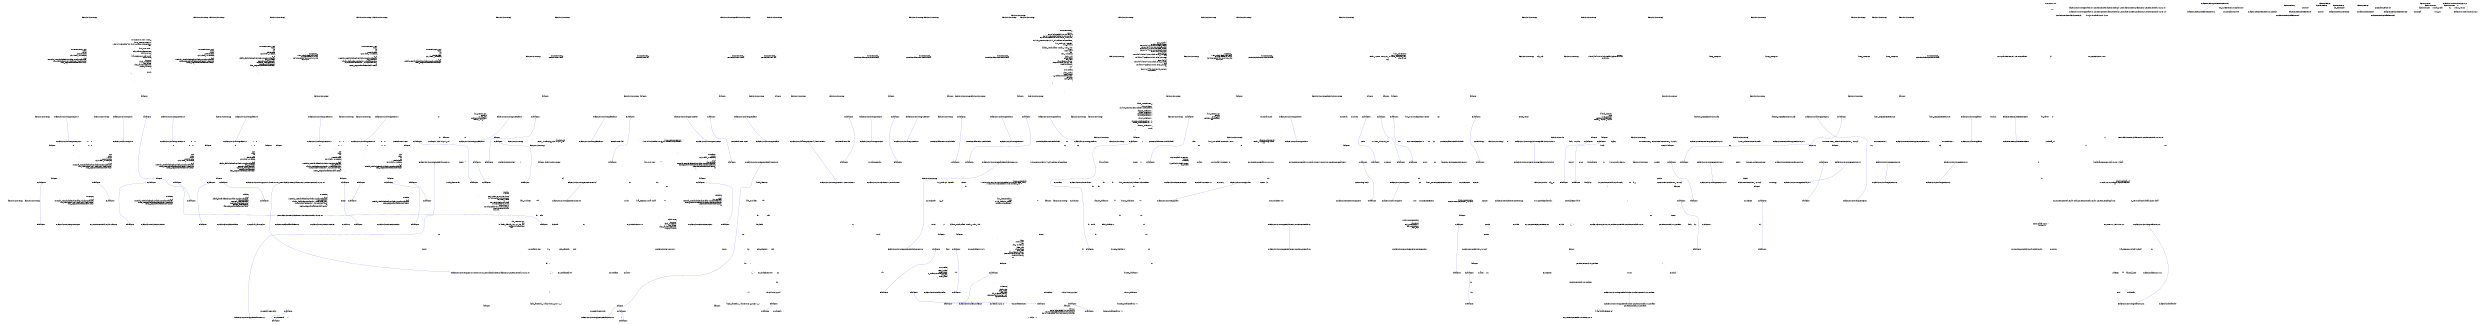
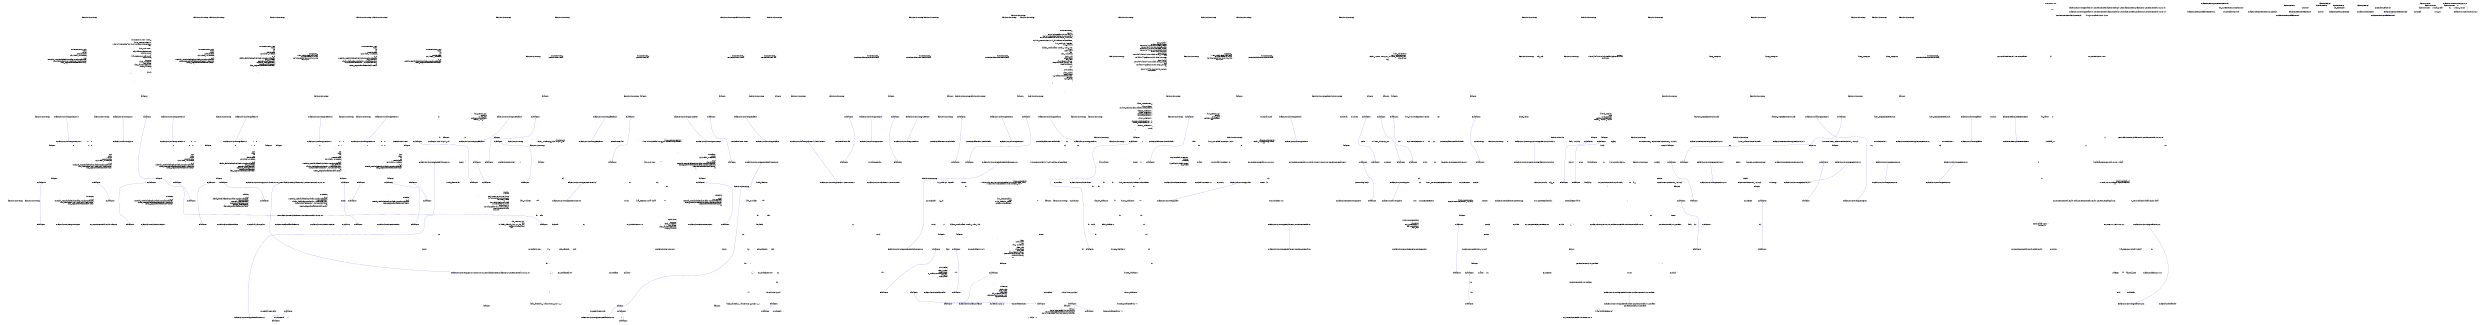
edge "Hangfire.SqlServer.SqlServerMonitoringApi" -> "return DeserializeJobs(jobs, selector);": now "GetHourlyTimelineStats(connection, ''failed'')" -> "return DeserializeJobs(jobs, selector);"
